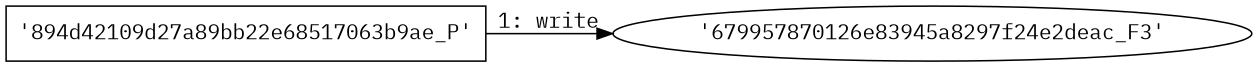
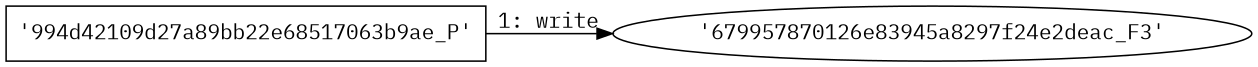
node "'894d42109d27a89bb22e68517063b9ae_P'": label "'894d42109d27a89bb22e68517063b9ae_P'" -> "'994d42109d27a89bb22e68517063b9ae_P'"
